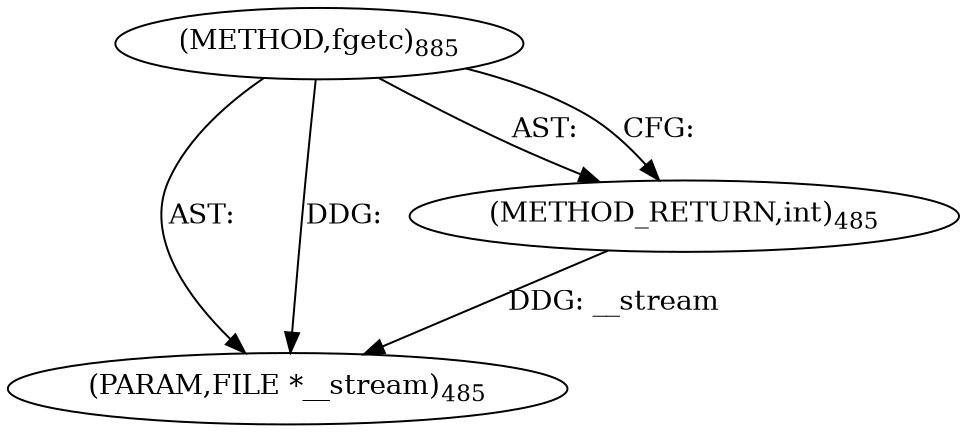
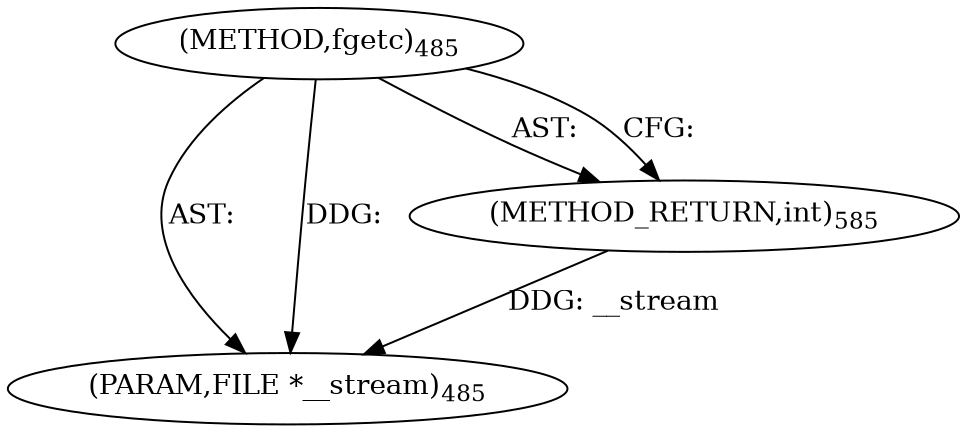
node "(METHOD,fgetc)": text "885" -> "485"
node "(METHOD_RETURN,int)": text "485" -> "585"
